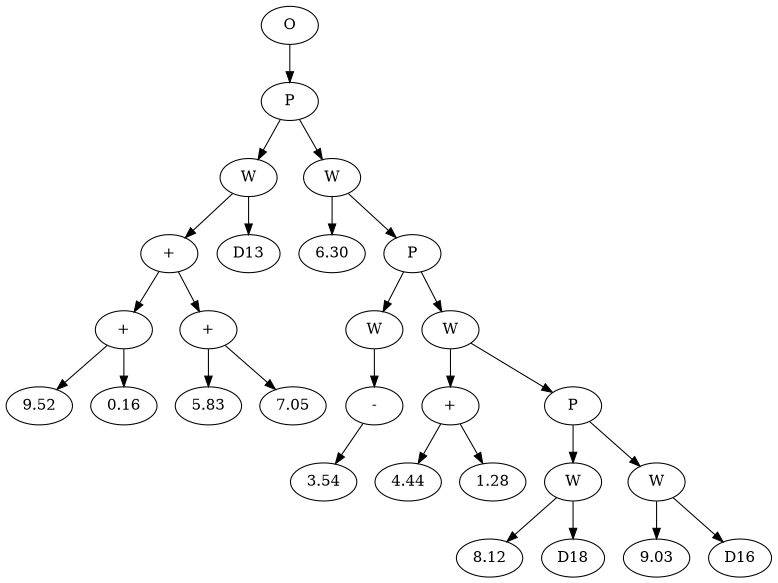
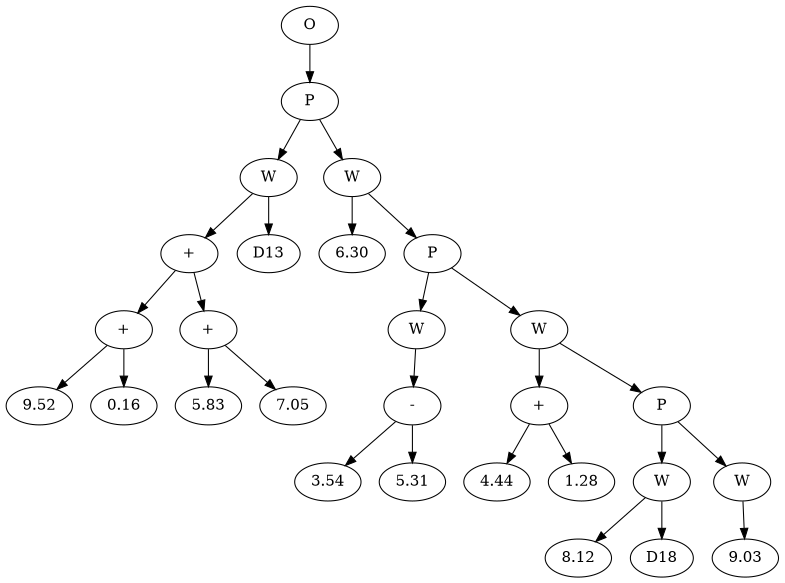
node "5.31": added
node "D16": removed
